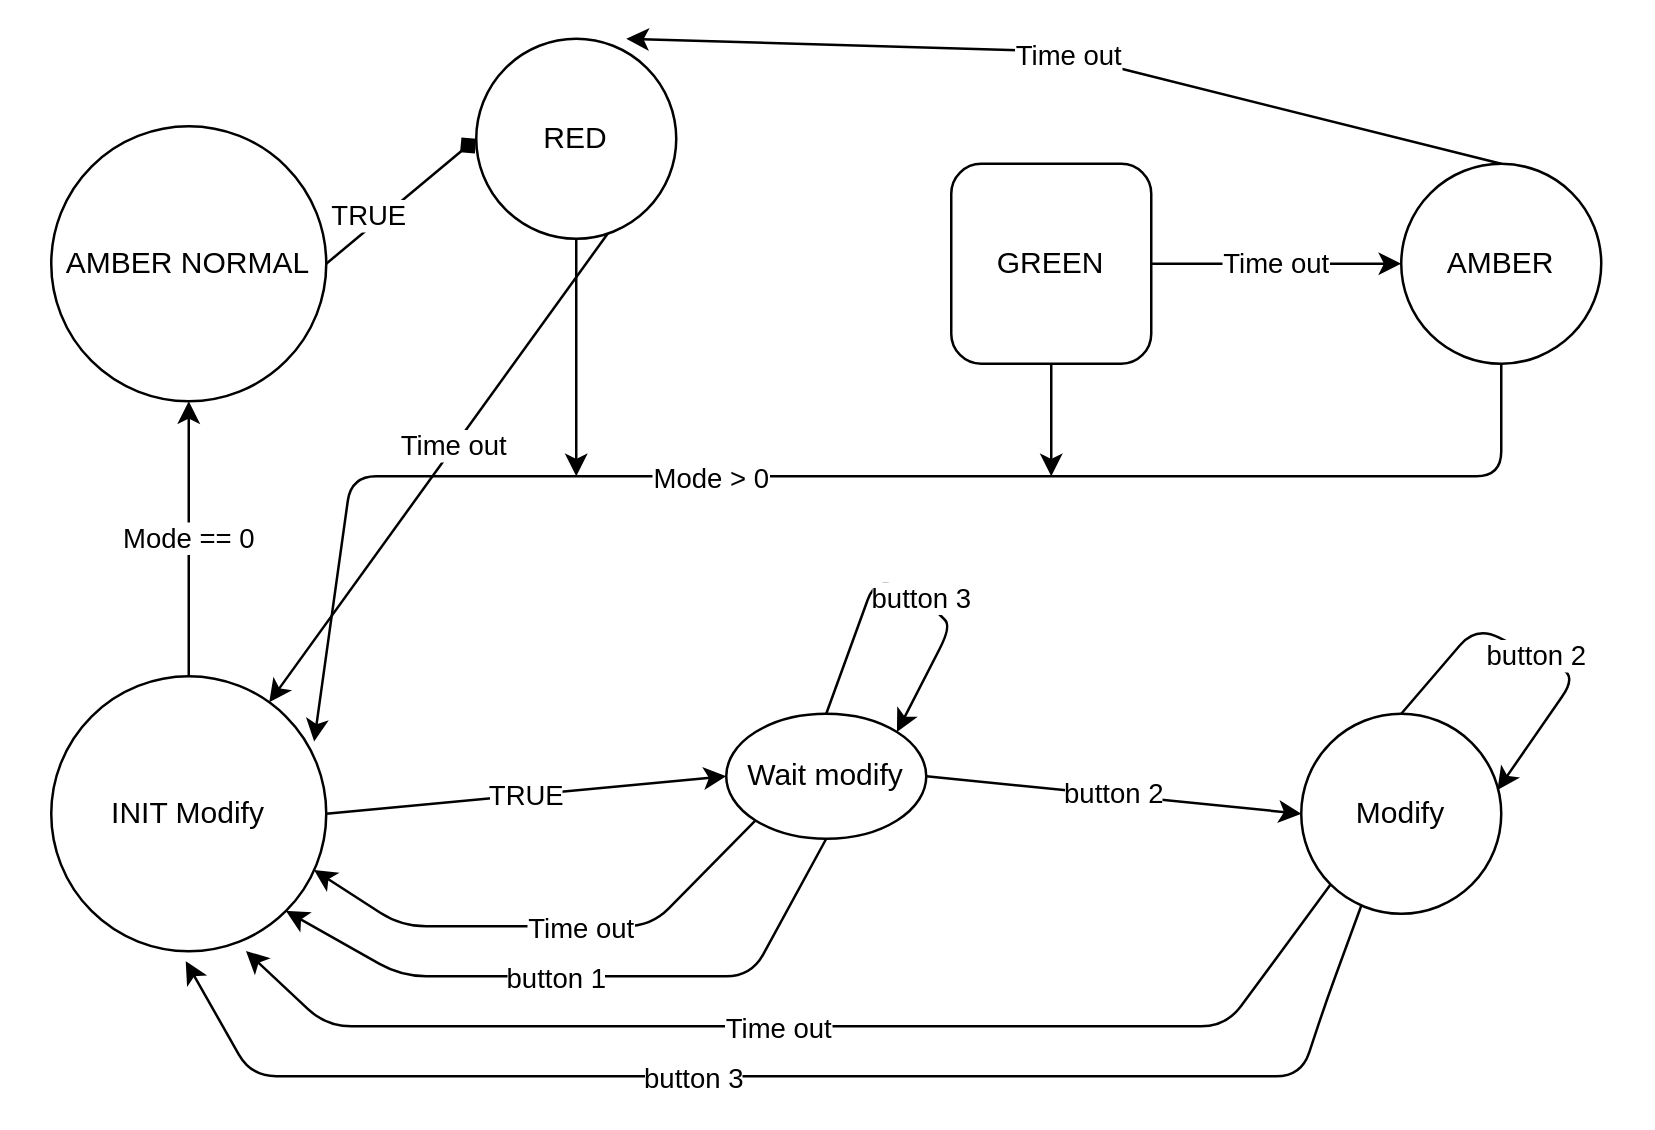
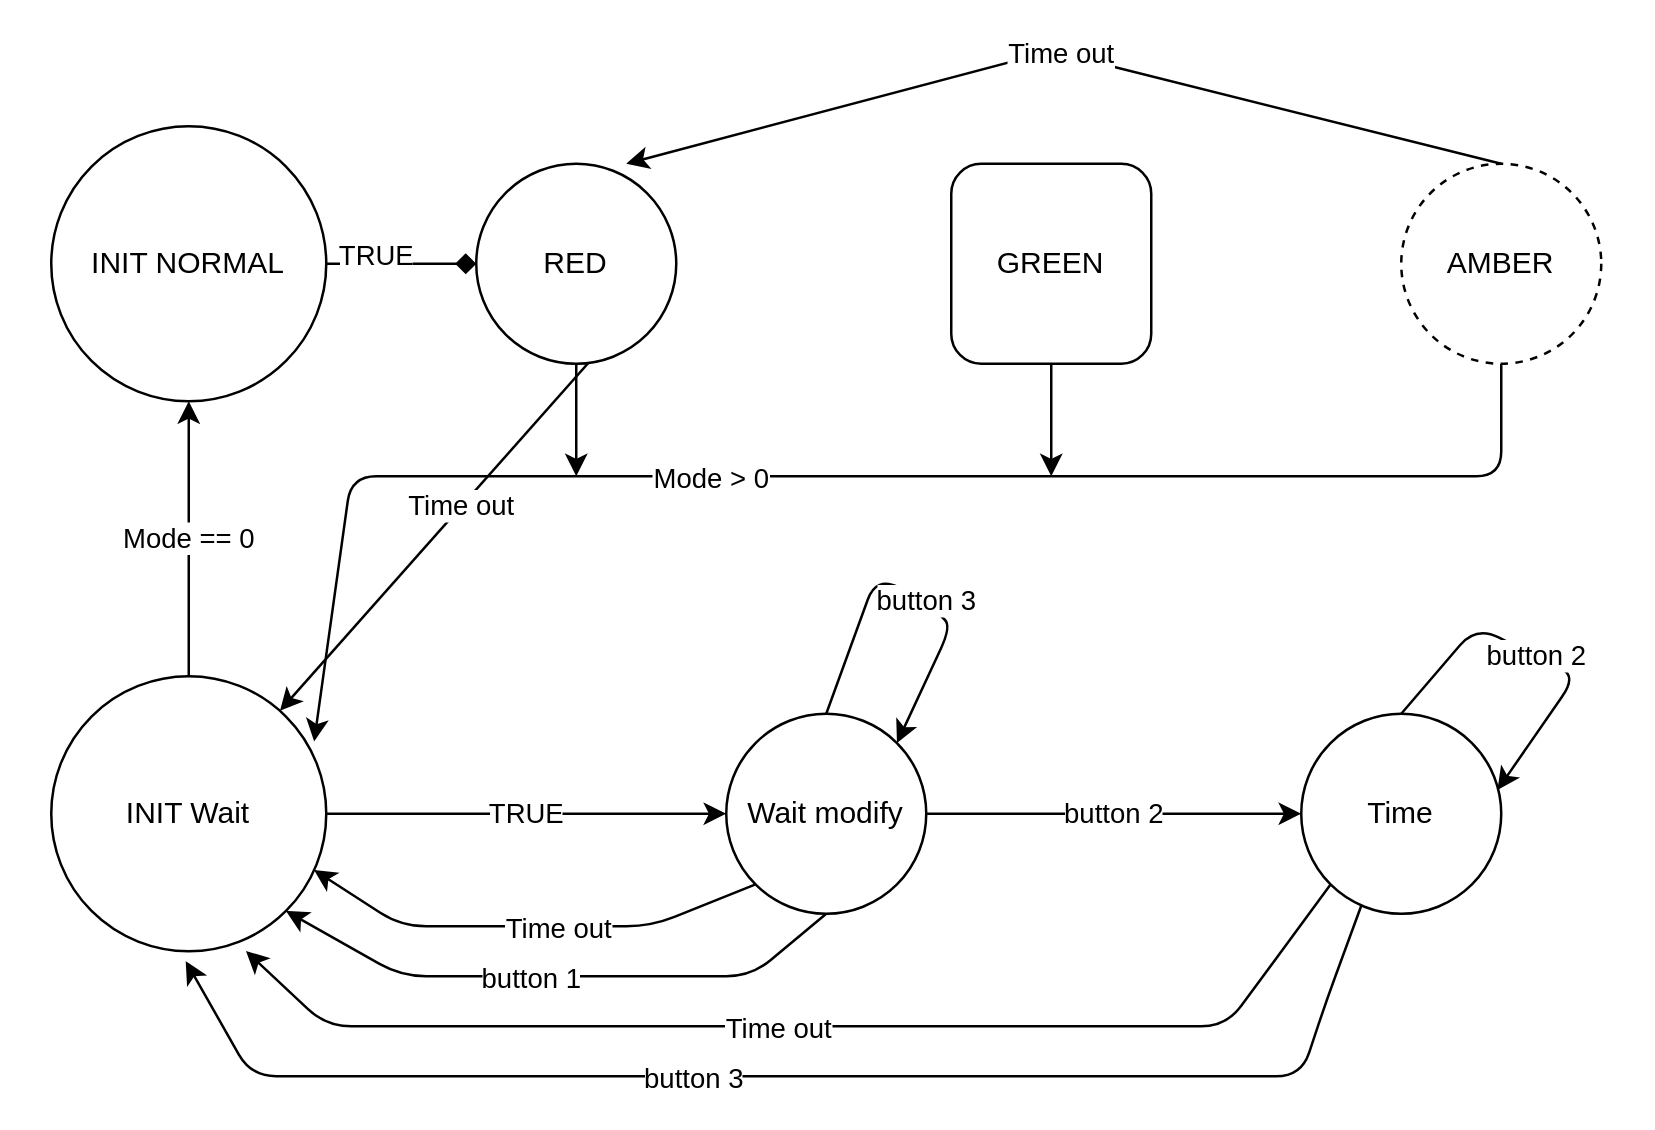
node "RED": moved (576, 139) -> (576, 264)
node "AMBER NORMAL": label "AMBER NORMAL" -> "INIT NORMAL"
edge "GREEN" -> "AMBER": removed, label "Time out"
node "AMBER": style solid -> dashed
node "Wait modify": size 200x125 -> 200x200
node "INIT Modify": label "INIT Modify" -> "INIT Wait"
node "Modify": label "Modify" -> "Time"
